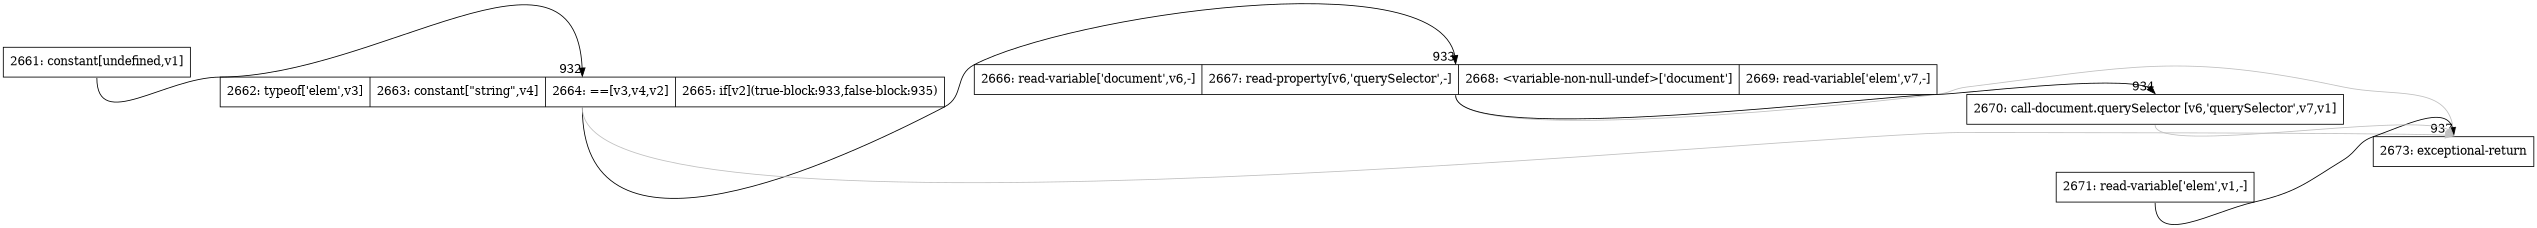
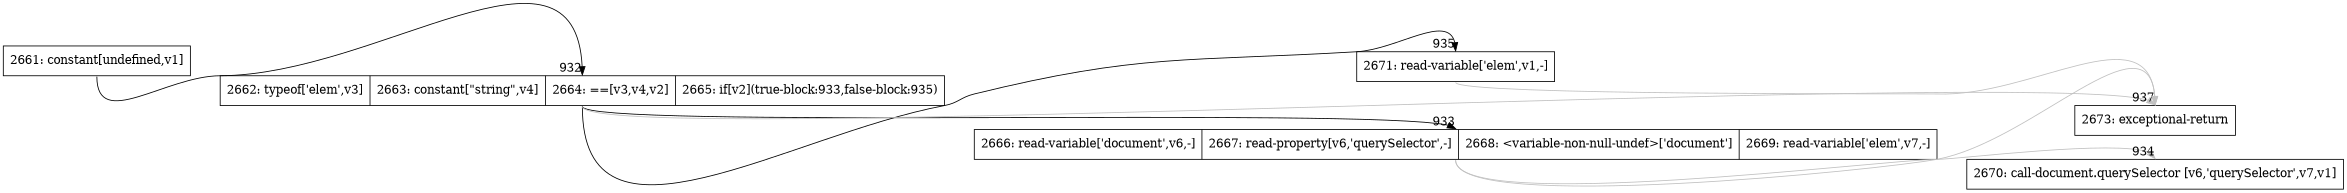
edge "2662: typeof['elem',v3]" -> "2671: read-variable['elem',v1,-]": added
edge "2666: read-variable['document',v6,-]" -> "2670: call-document.querySelector [v6,'querySelector',v7,v1]": color black -> gray
edge "2670: call-document.querySelector [v6,'querySelector',v7,v1]" -> "2673: exceptional-return": removed
edge "2671: read-variable['elem',v1,-]" -> "2673: exceptional-return": color black -> gray
